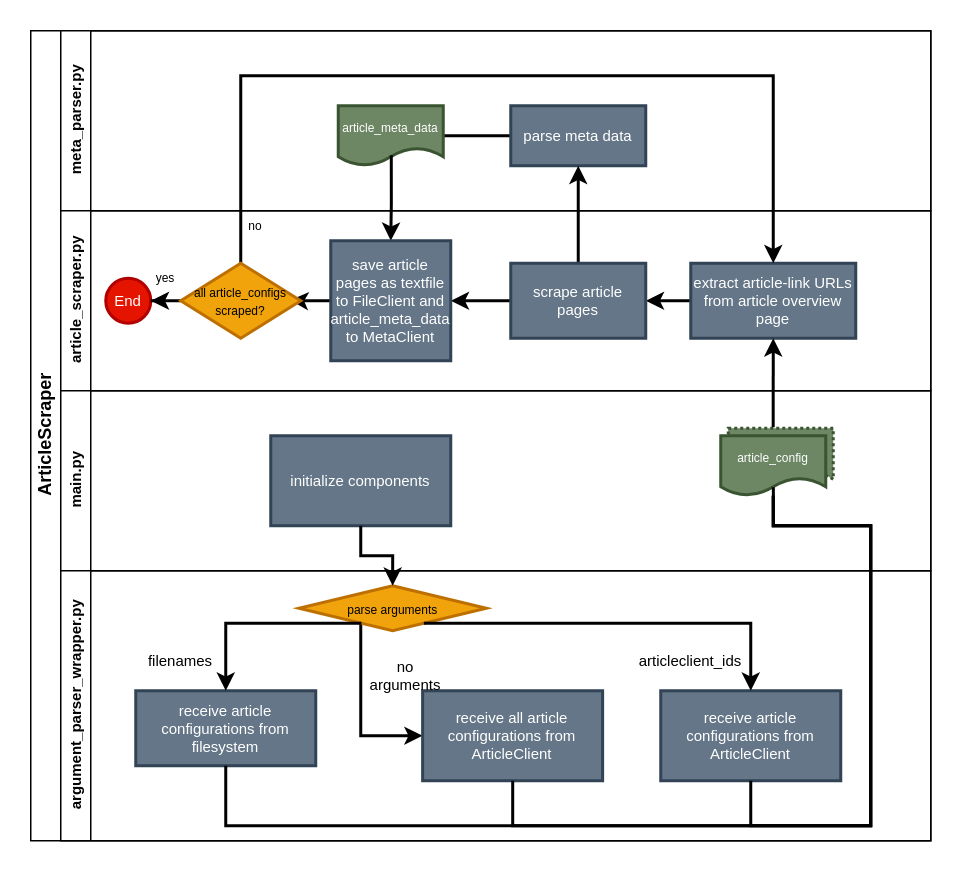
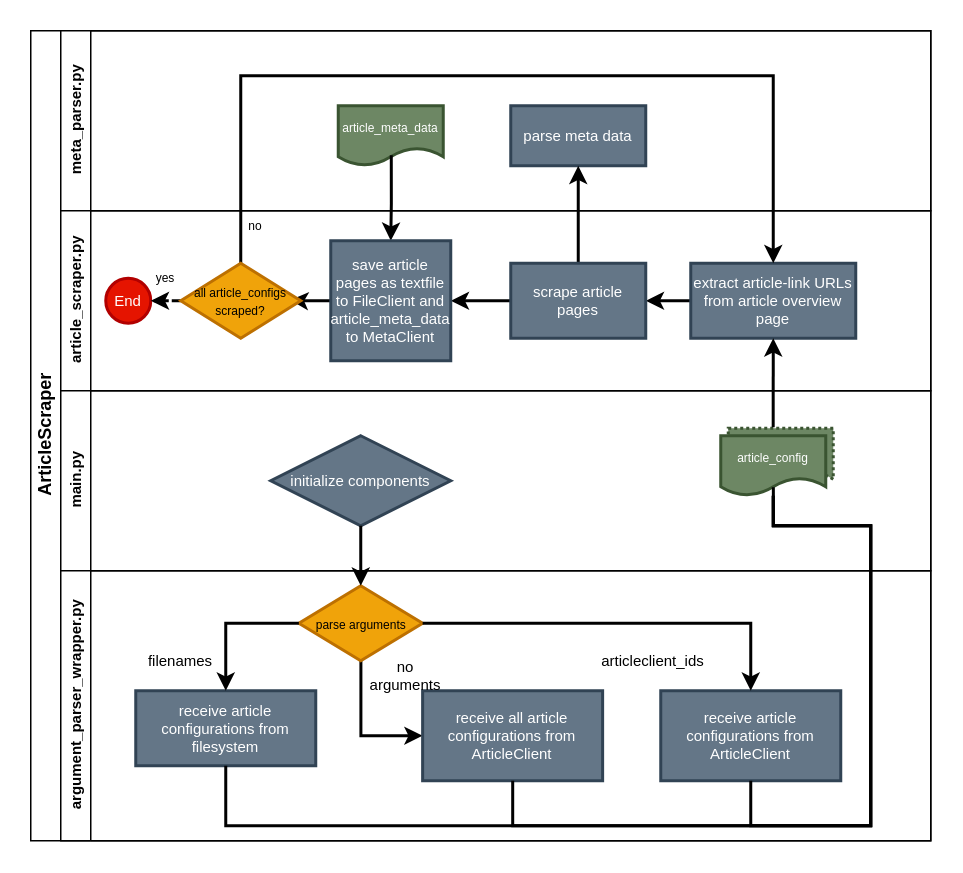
edge "article_meta_data" -- "parse meta data": removed
edge "all article_configs scraped?" -> "End": style solid -> dashed
node "initialize components": shape rectangle -> diamond
node "parse arguments": size 188x45 -> 124x75
node "articleclient_ids": moved (691, 661) -> (653, 661)
